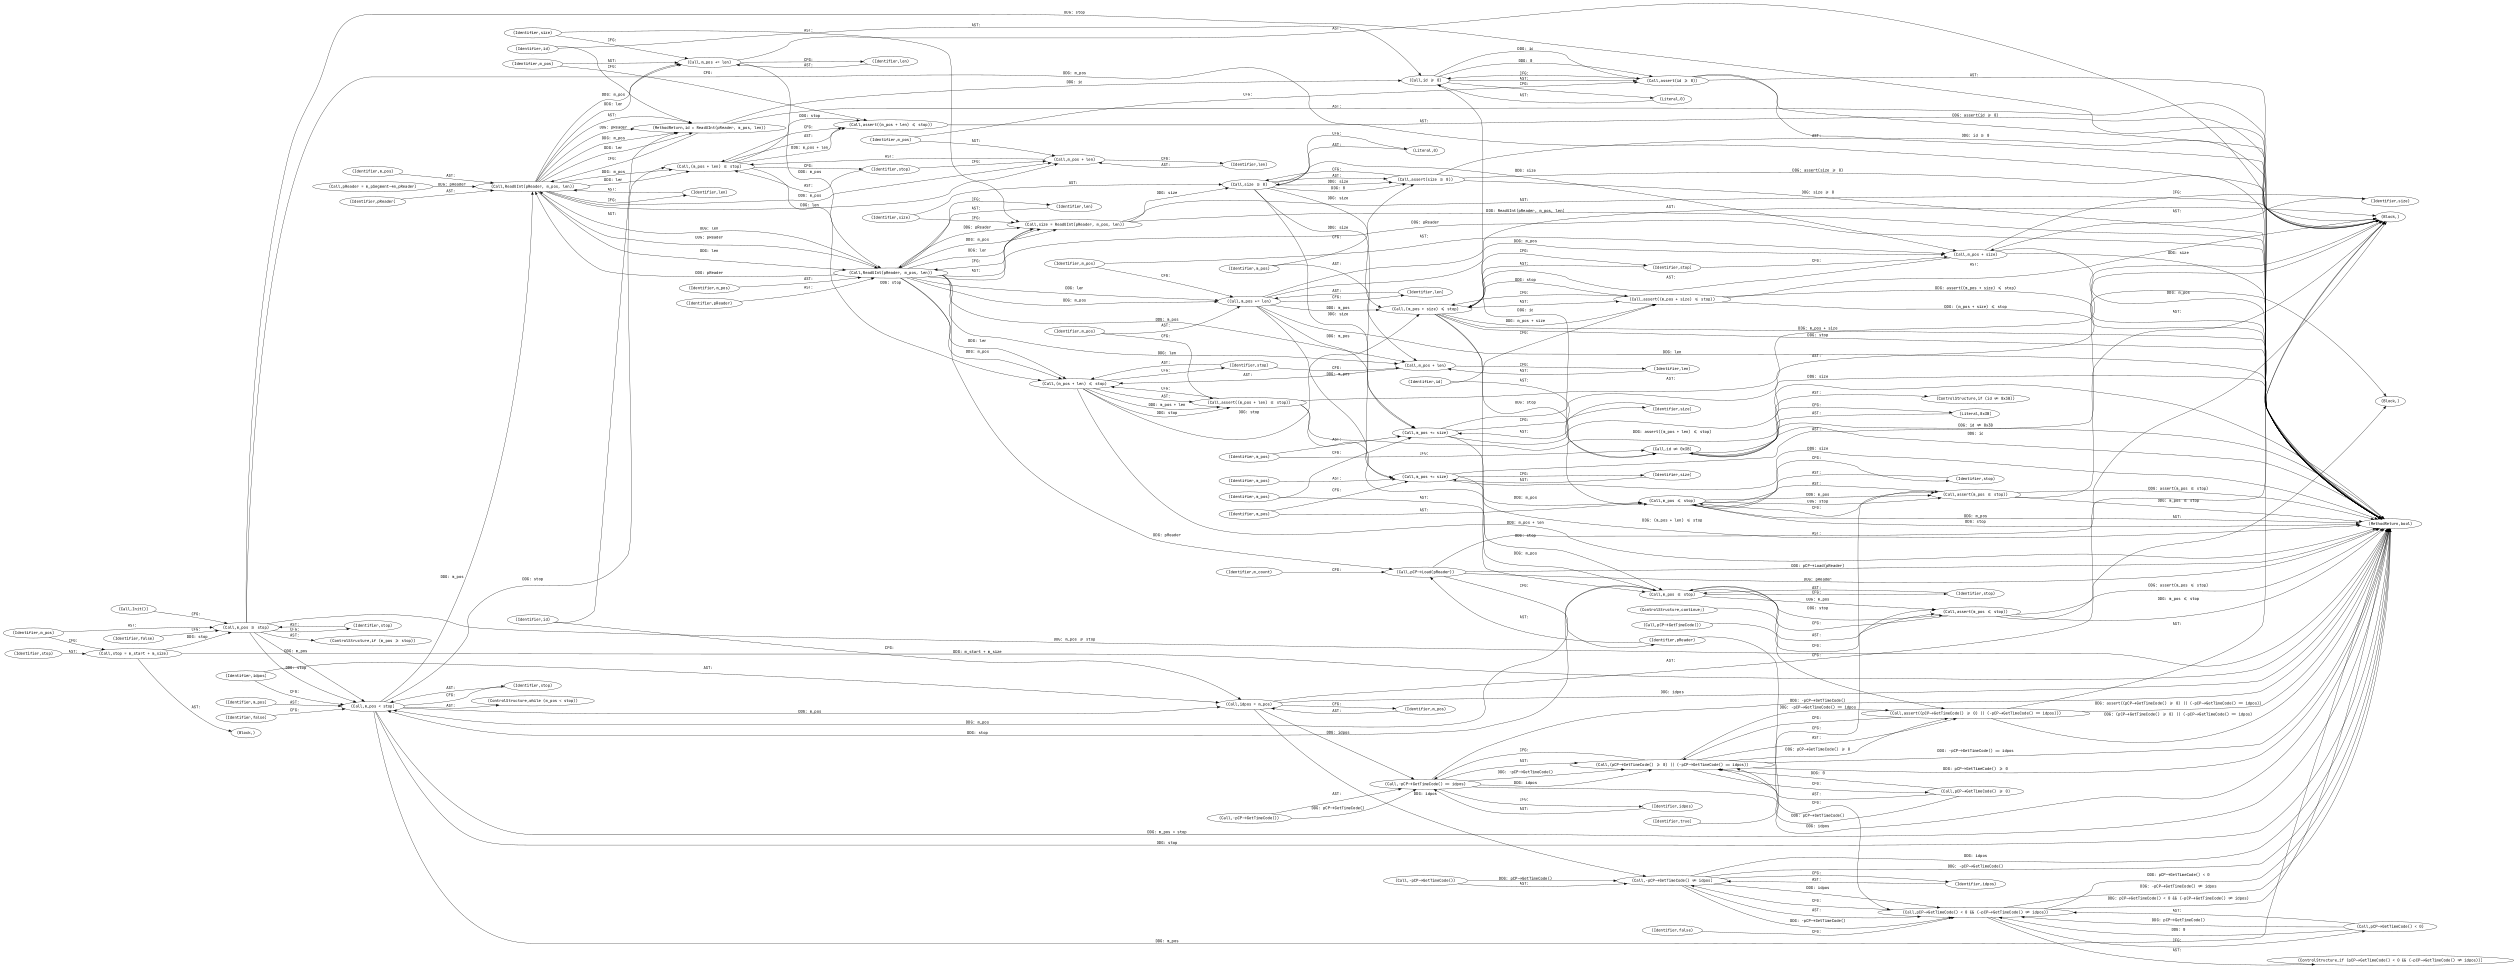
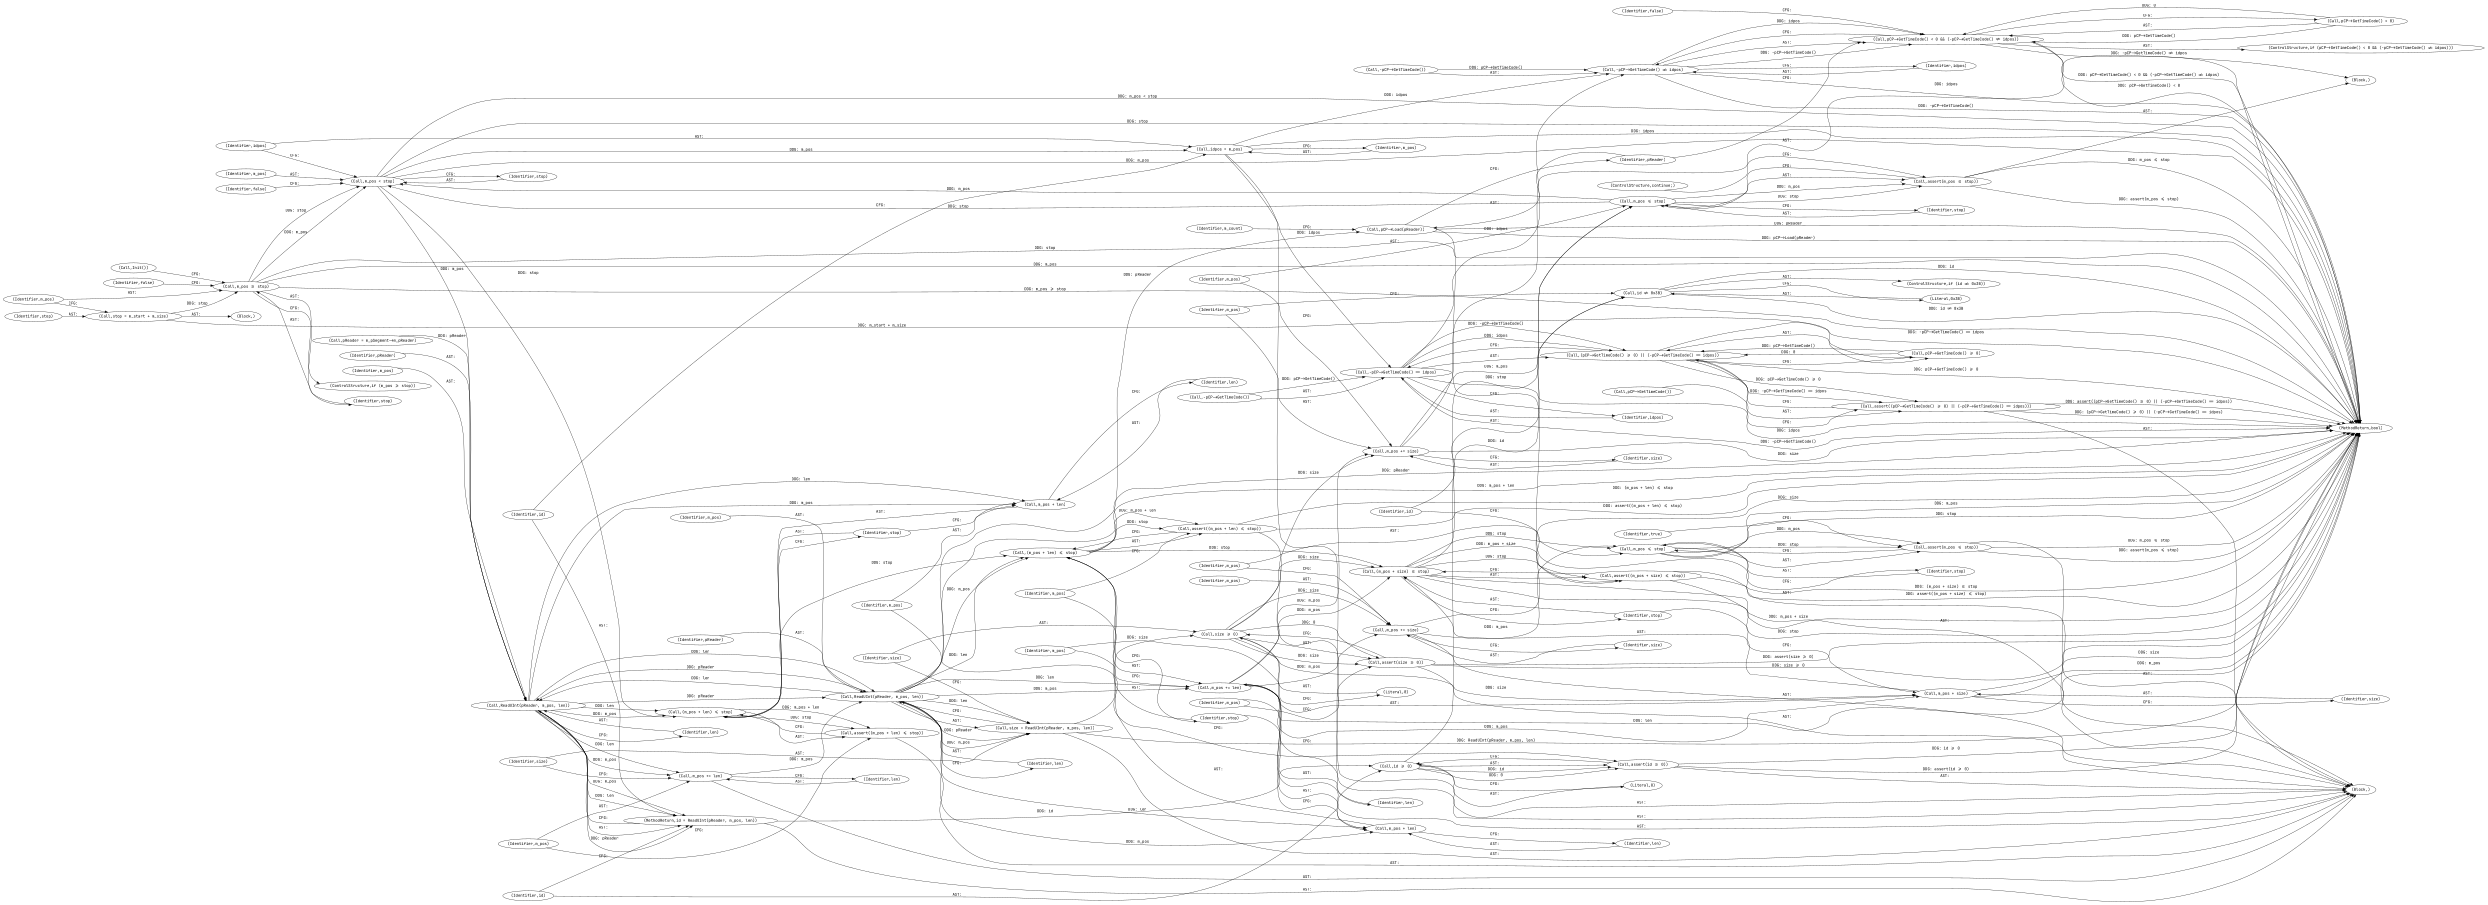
edge "(Call,-pCP->GetTimeCode() == idpos)" -> "(Call,-pCP->GetTimeCode() != idpos)": added, label "DDG: idpos"
edge "(Call,stop = m_start + m_size)" -> "(MethodReturn,bool)": now "(Call,stop = m_start + m_size)" -> "(Call,pCP->GetTimeCode() >= 0)"
node "(ControlStructure,while (m_pos < stop))": removed
